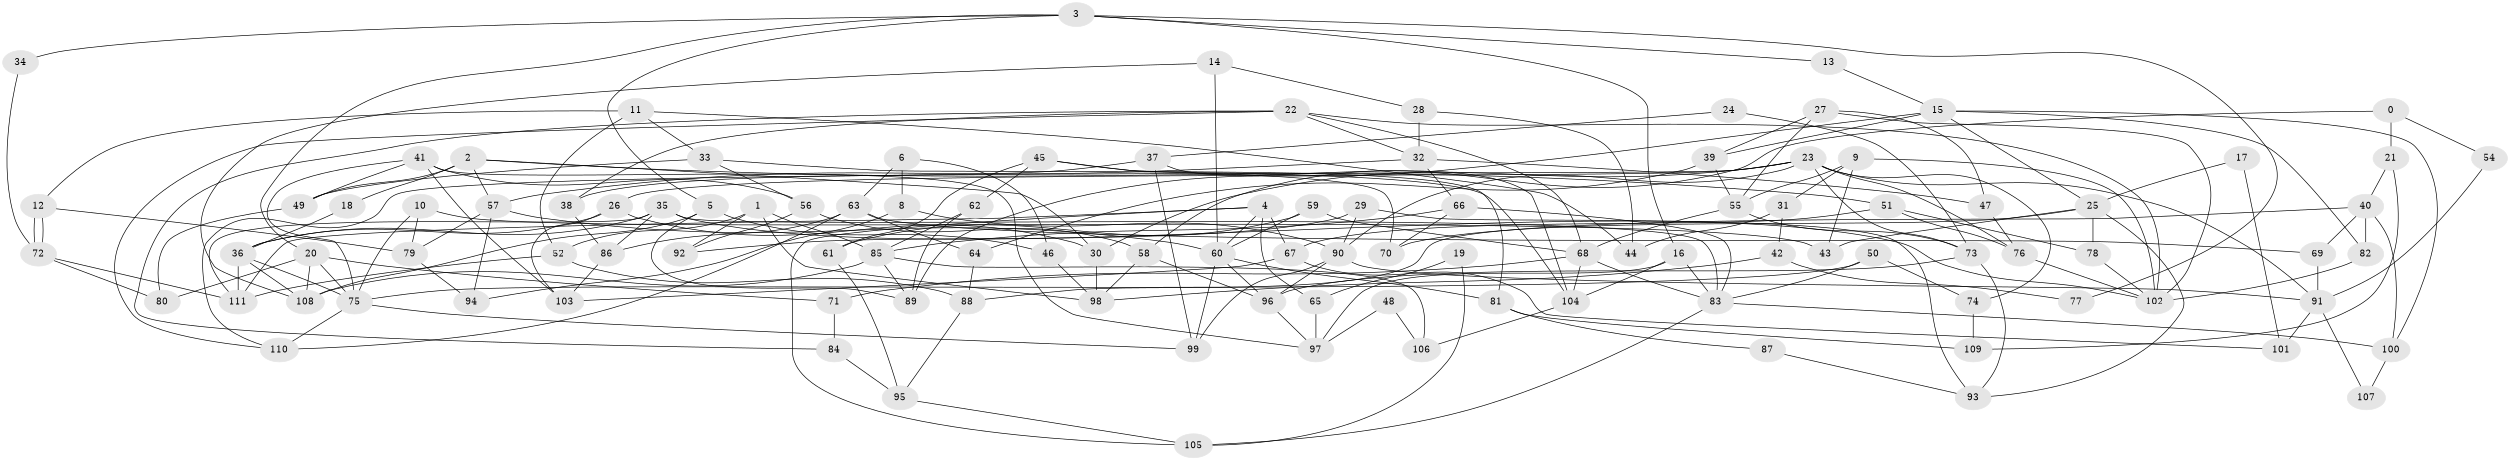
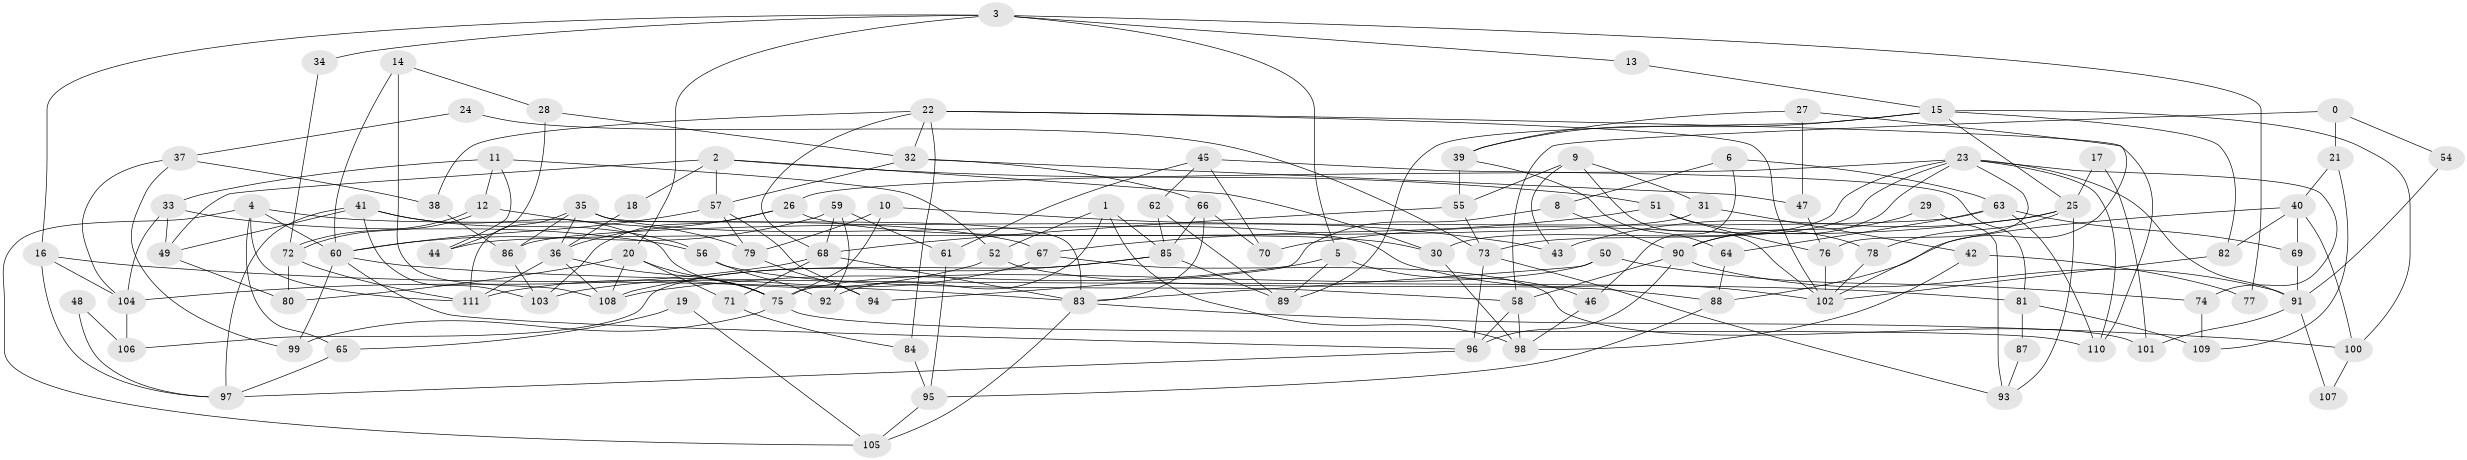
edge "27" -- "55": removed
edge "29" -- "92": now "59" -- "92"
edge "90" -- "99": now "90" -- "58"
